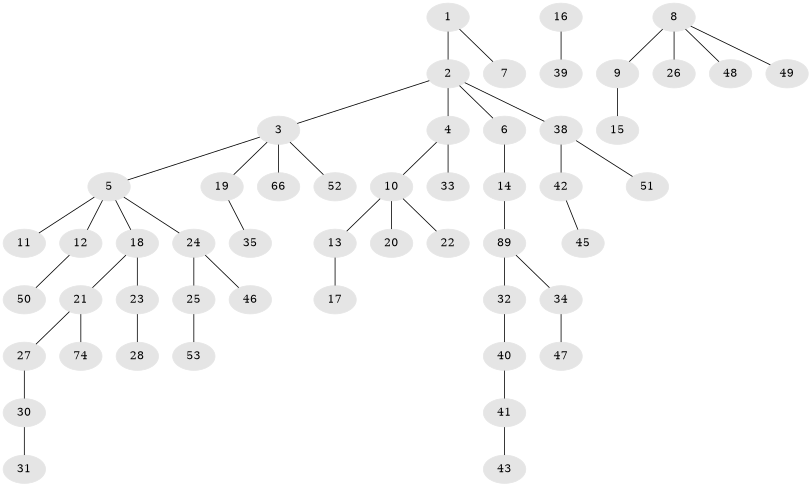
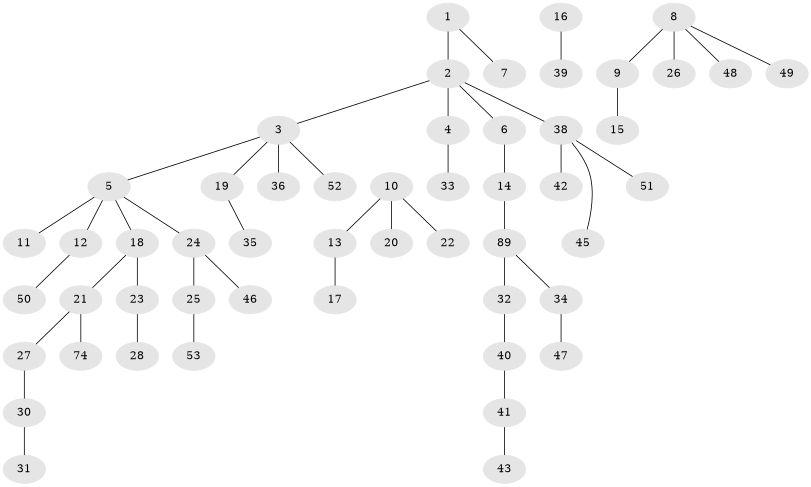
edge "4" -- "10": removed
node "66": label "66" -> "36"
edge "42" -- "45": now "38" -- "45"
